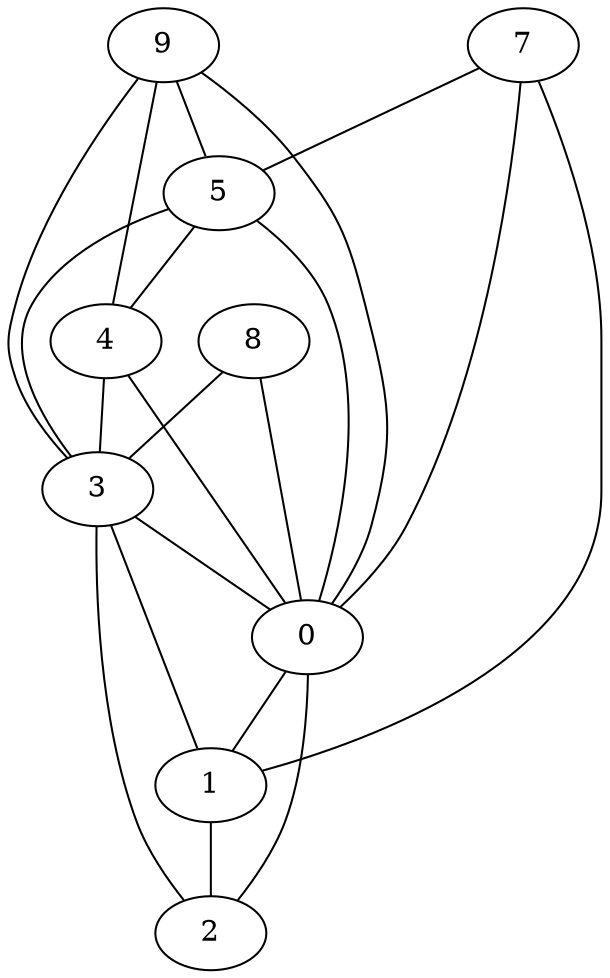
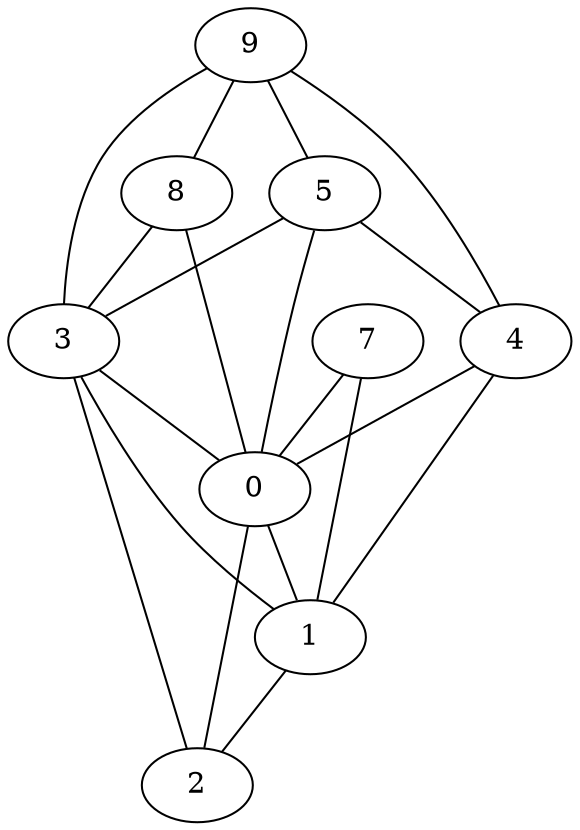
edge "7" -- "5": removed
edge "9" -- "0": now "9" -- "8"
edge "4" -- "3": now "4" -- "1"
